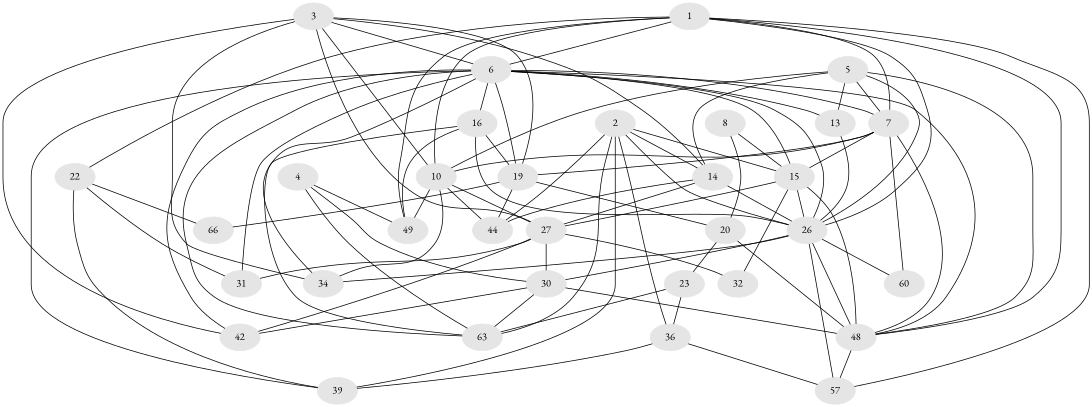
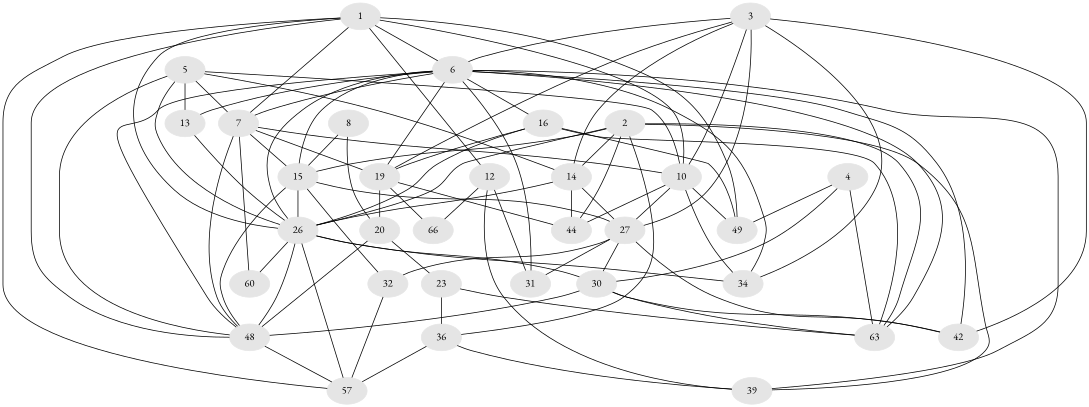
node "22": label "22" -> "12"
edge "32" -- "57": added
